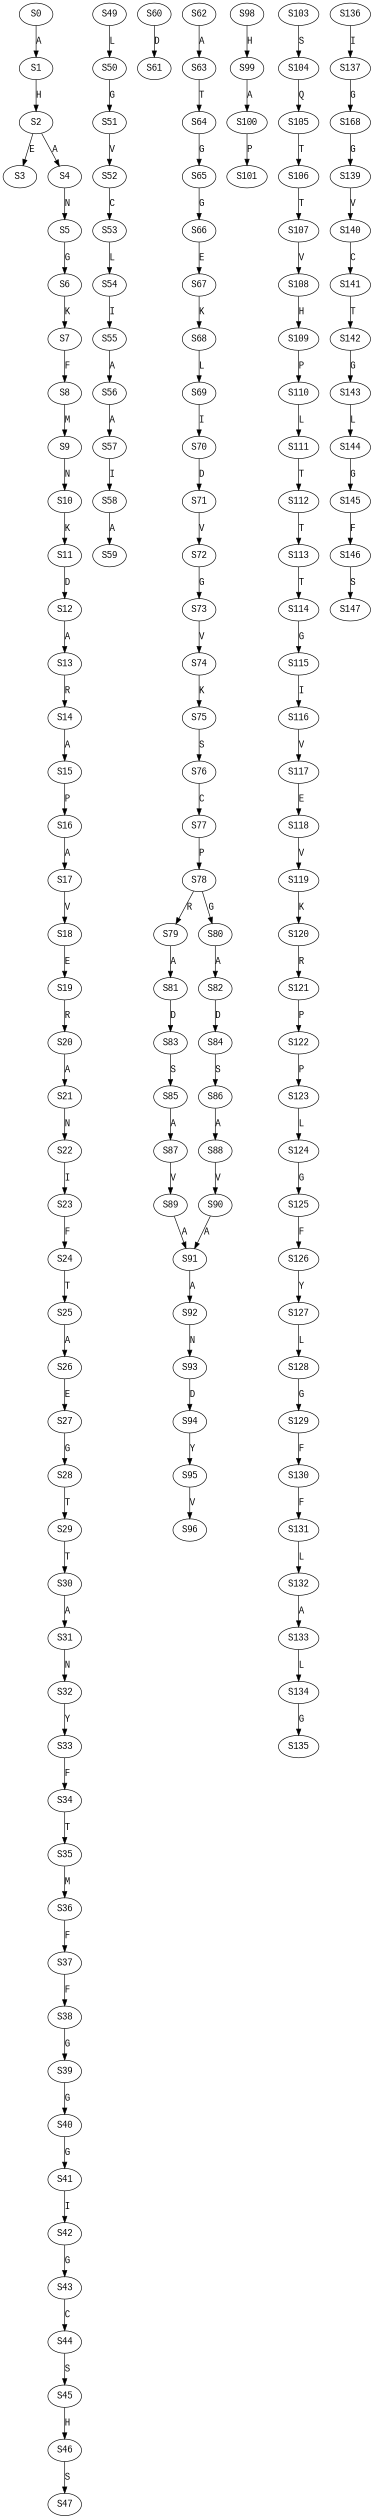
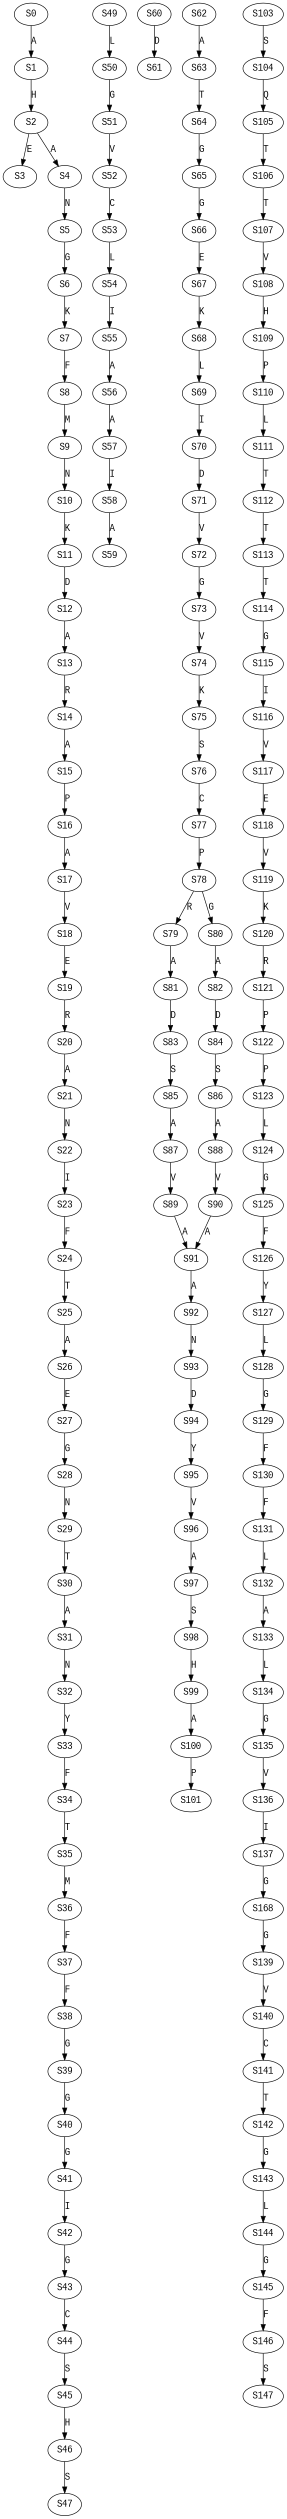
edge "S28" -> "S29": label "T" -> "N"
node "S97": added
edge "S135" -> "S136": added, label "V"
